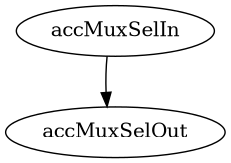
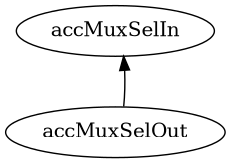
edge "accMuxSelIn" -> "accMuxSelOut": reversed
